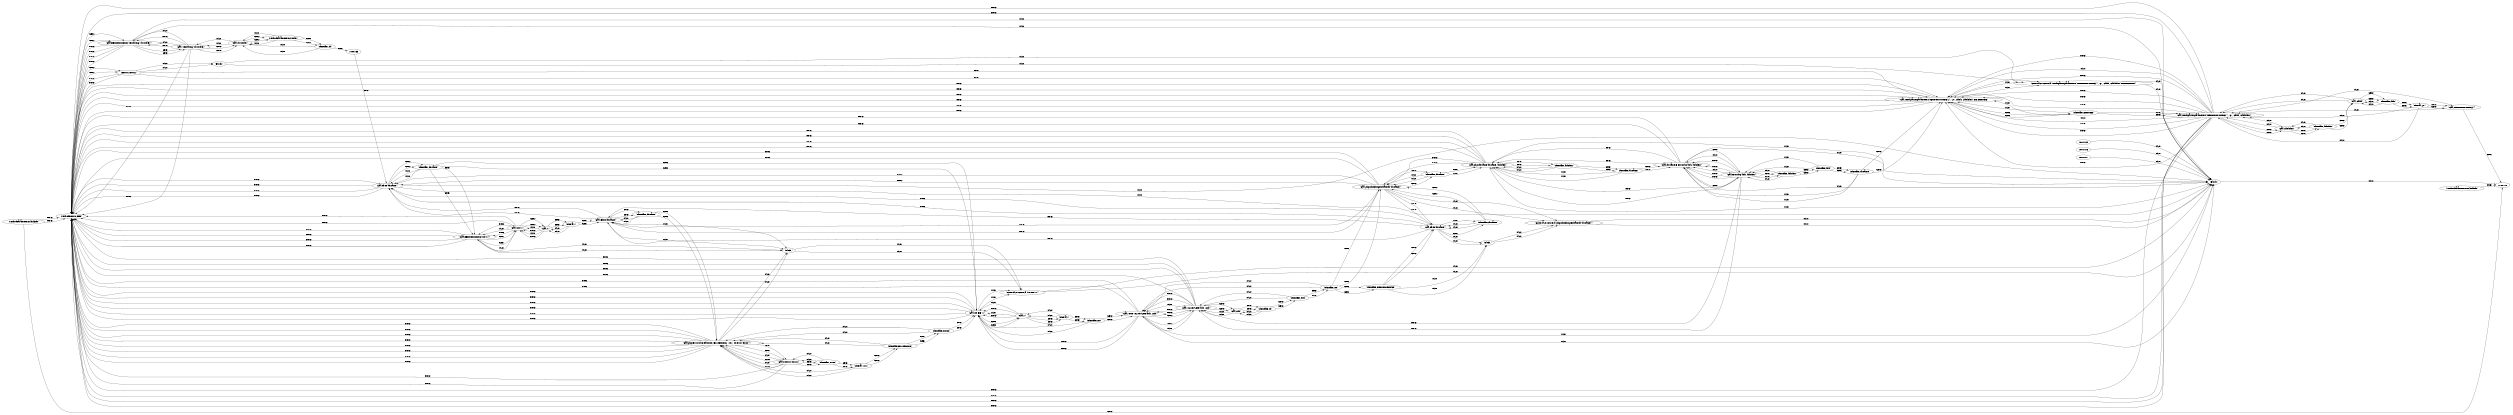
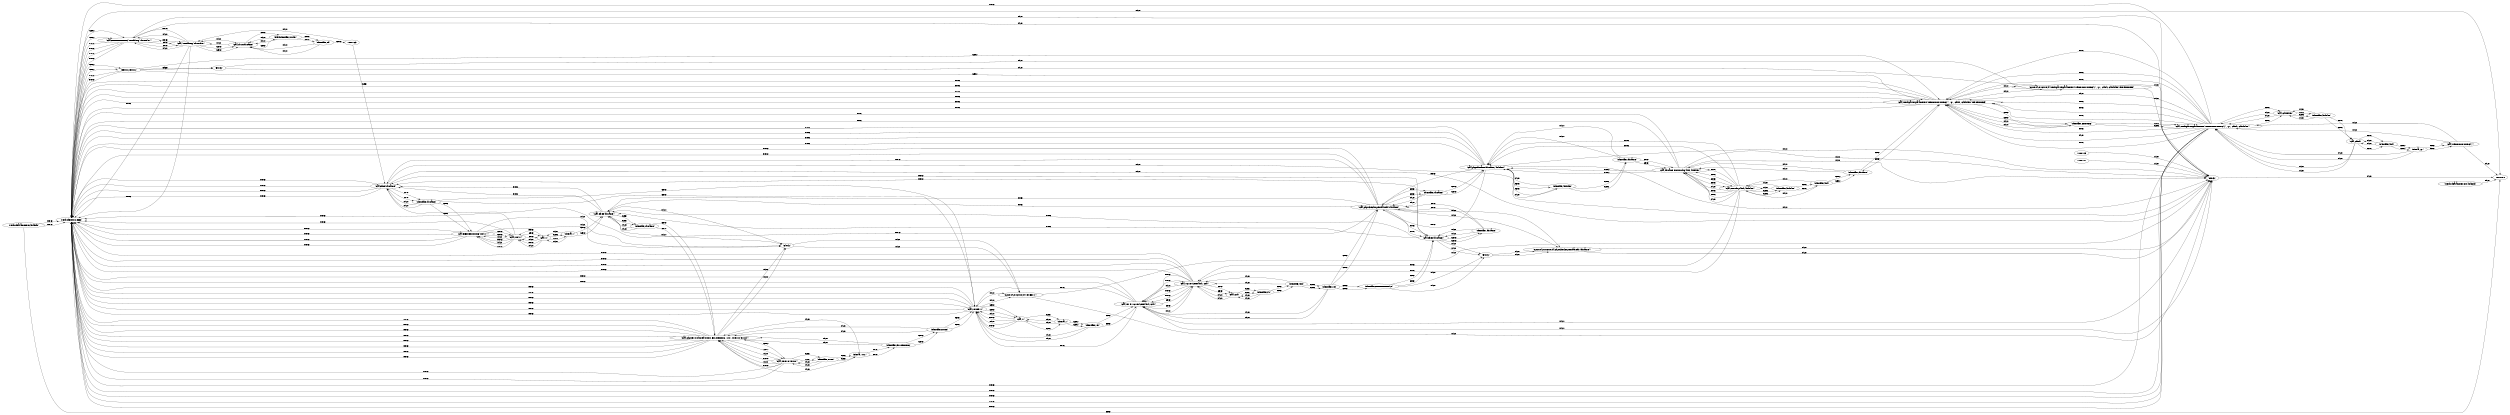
edge "(MethodReturn,RET)" -> "1000100": added, label "AST:"
edge "1000163" -> "(Call,(zend_long) sb.st_dev)": added, label "AST:"
node "(MethodParameterIn,st_dev)": label "(MethodParameterIn,st_dev)" -> "(FieldIdentifier,st_dev)"
node "(Call,sb.st_dev)": label "(Call,sb.st_dev)" -> "(Call,sb.st_dirname)"
node "1000106": removed
edge "(Call,ZEND_NUM_ARGS())" -> "1000100": label "CFG: " -> "AST: "
edge "(MethodParameterOut,linkinfo)" -> "1000100": label "DDG: " -> "AST: "
